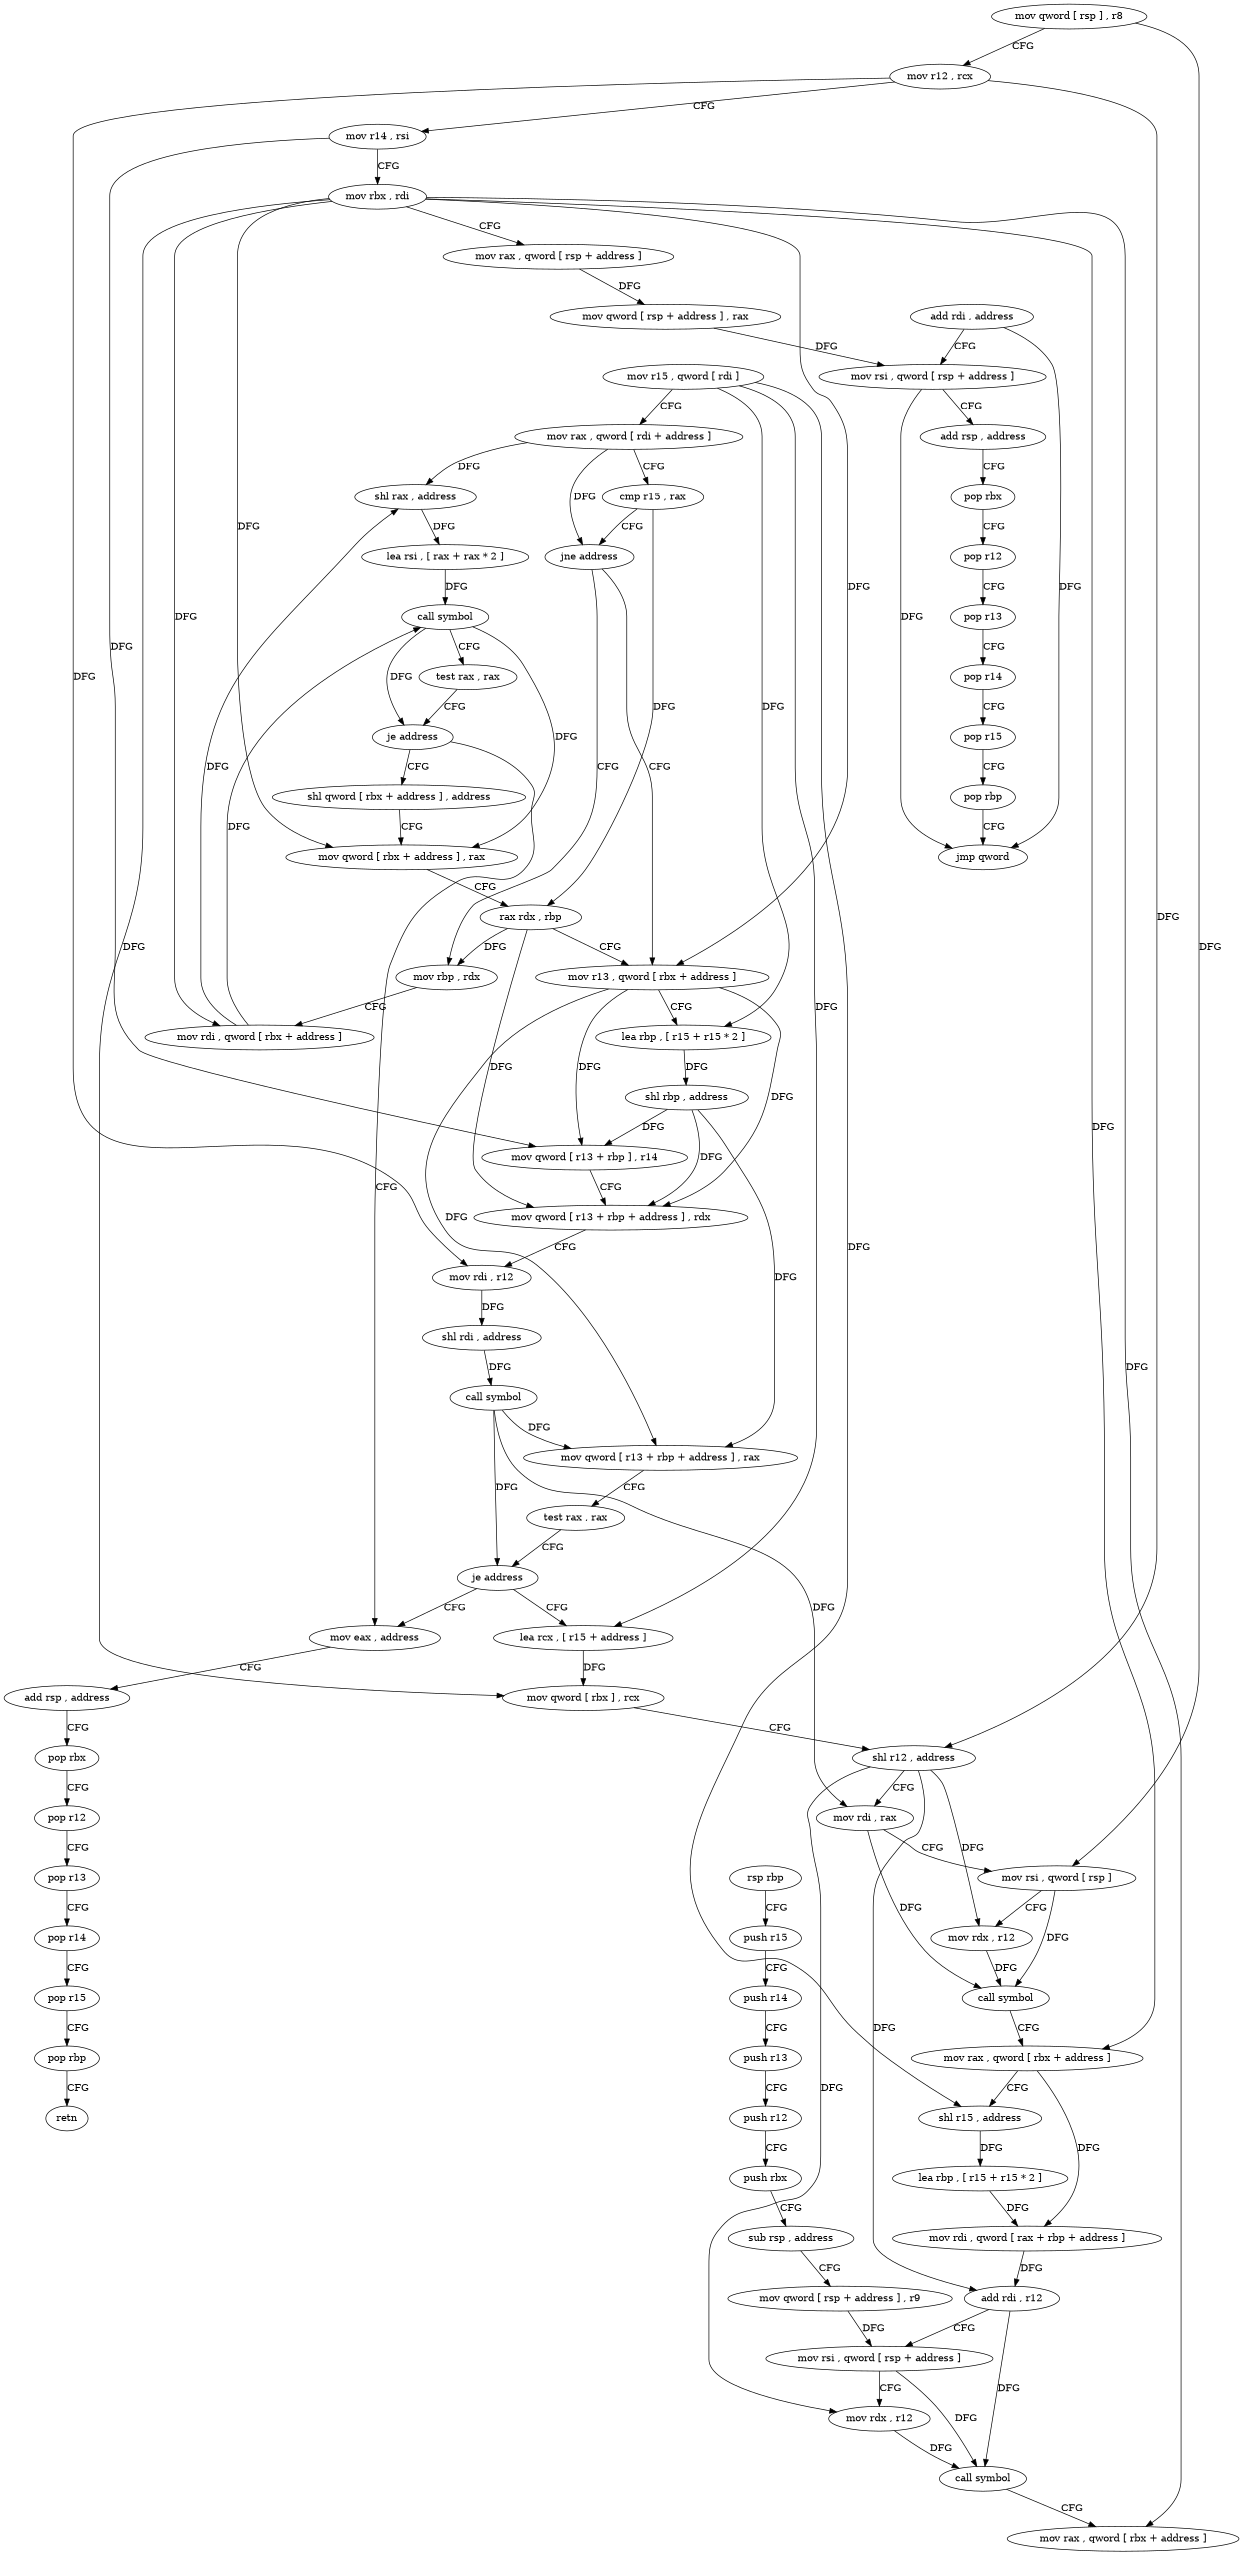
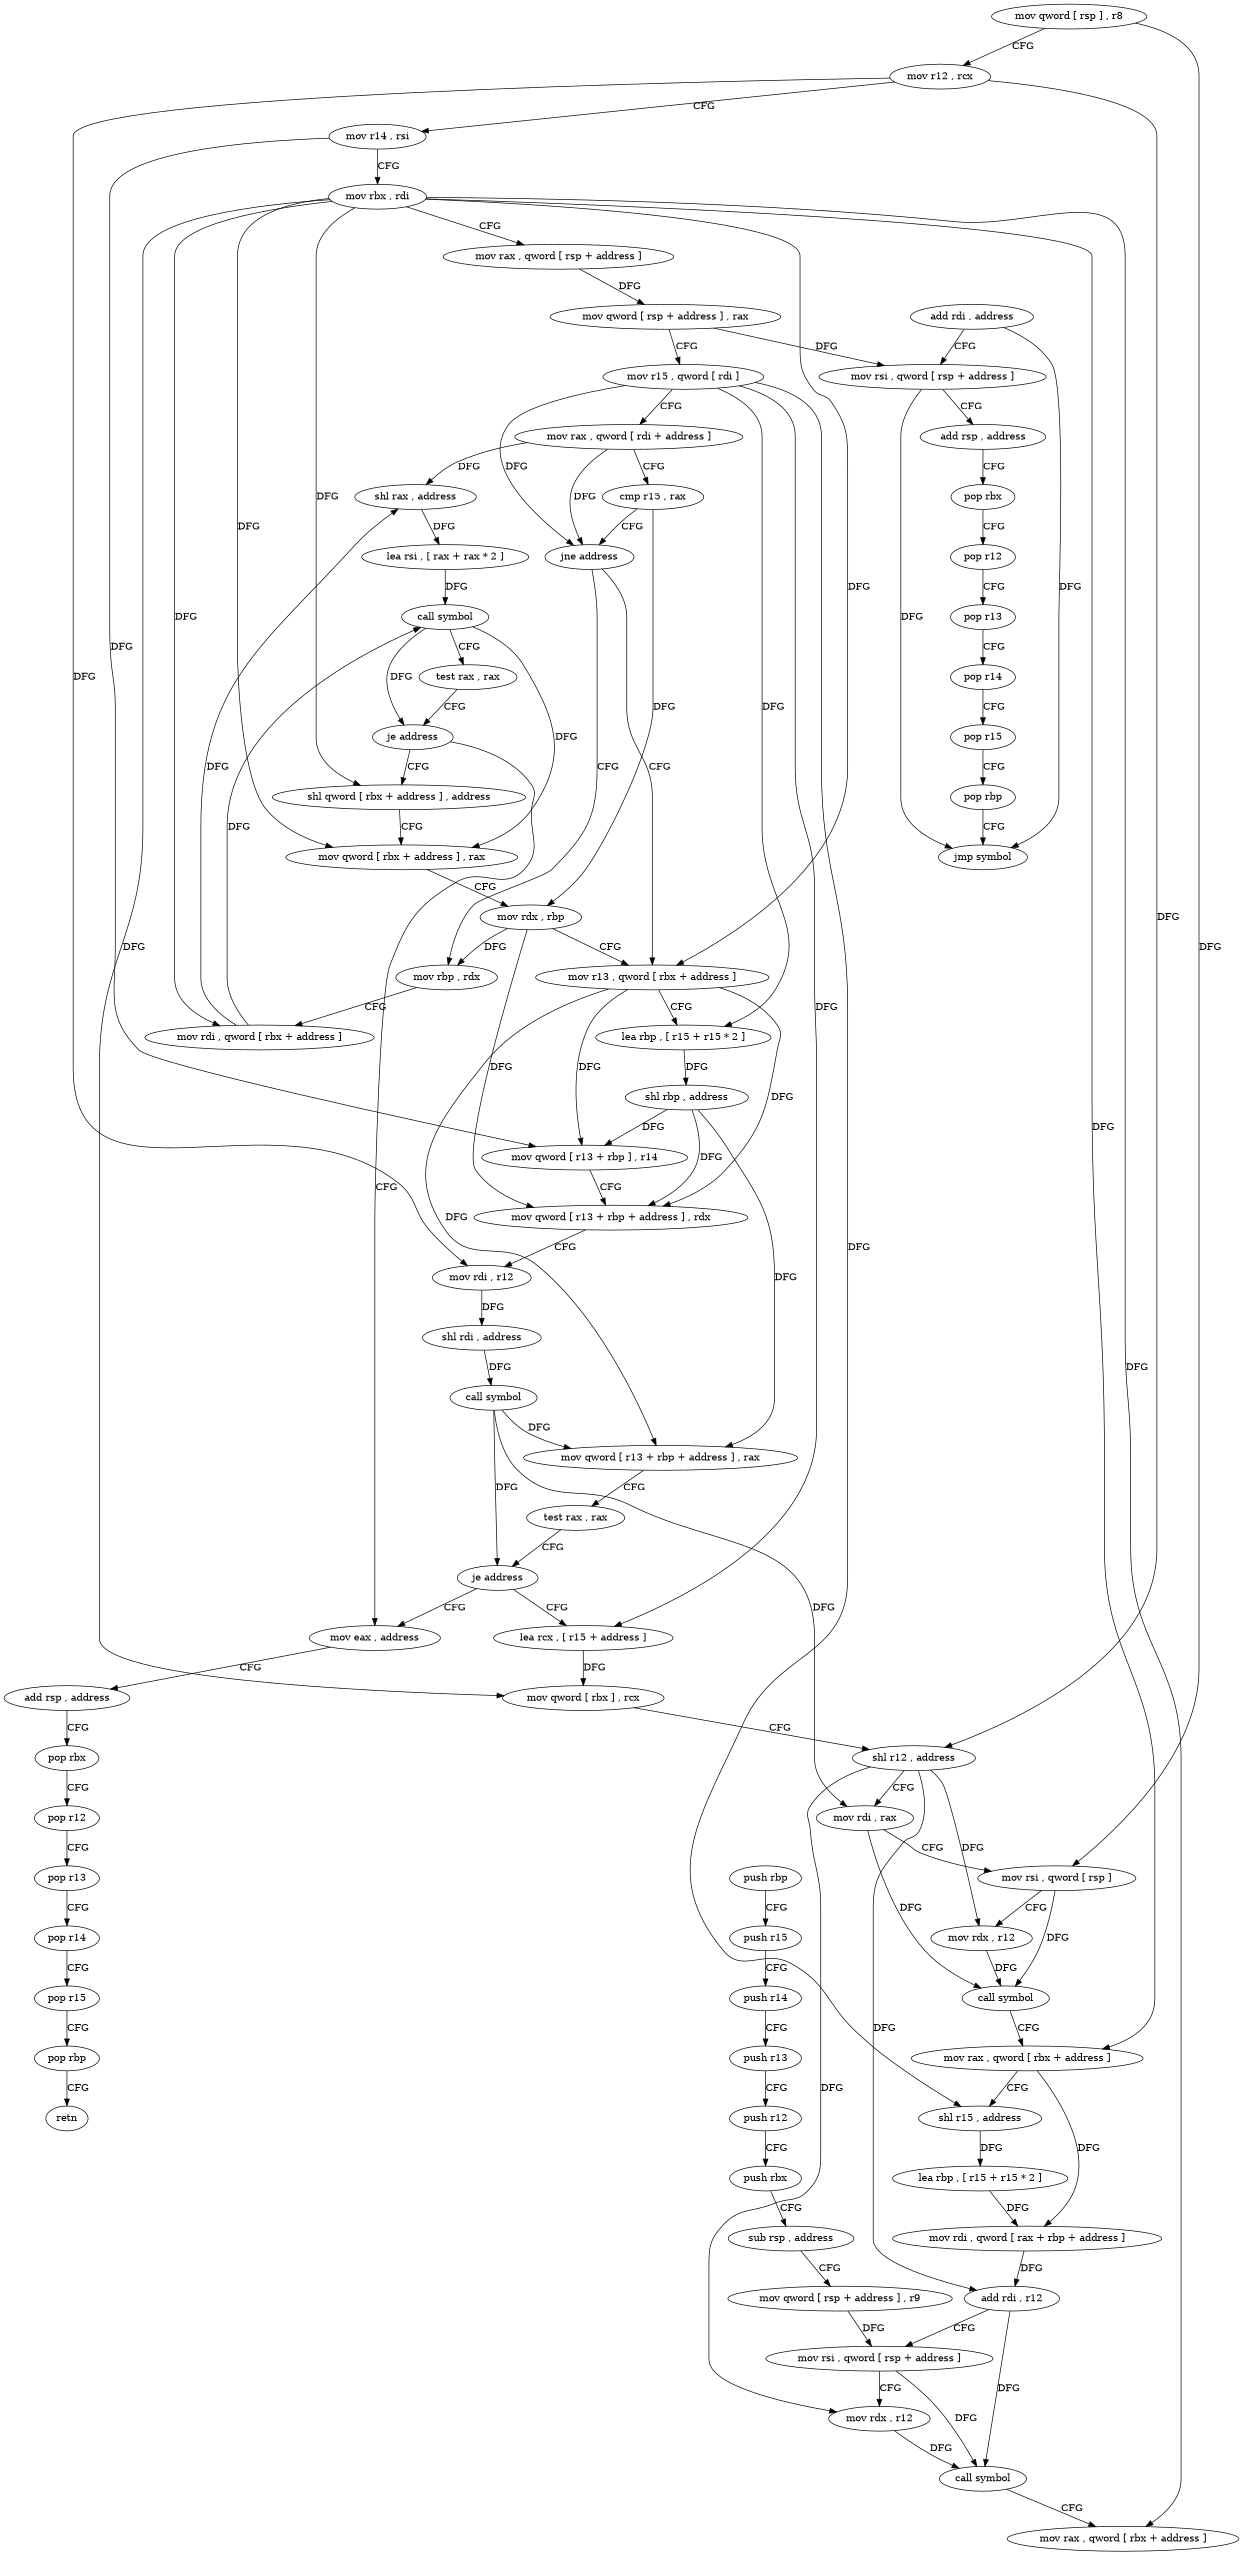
edge "mov qword [ rsp + address ] , rax" -> "mov r15 , qword [ rdi ]": added, label "CFG"
edge "mov r15 , qword [ rdi ]" -> "jne address": added, label "DFG"
edge "mov rbx , rdi" -> "shl qword [ rbx + address ] , address": added, label "DFG"
node "jmp qword": label "jmp qword" -> "jmp symbol"
node "rax rdx , rbp": label "rax rdx , rbp" -> "mov rdx , rbp"
node "rsp rbp": label "rsp rbp" -> "push rbp"
